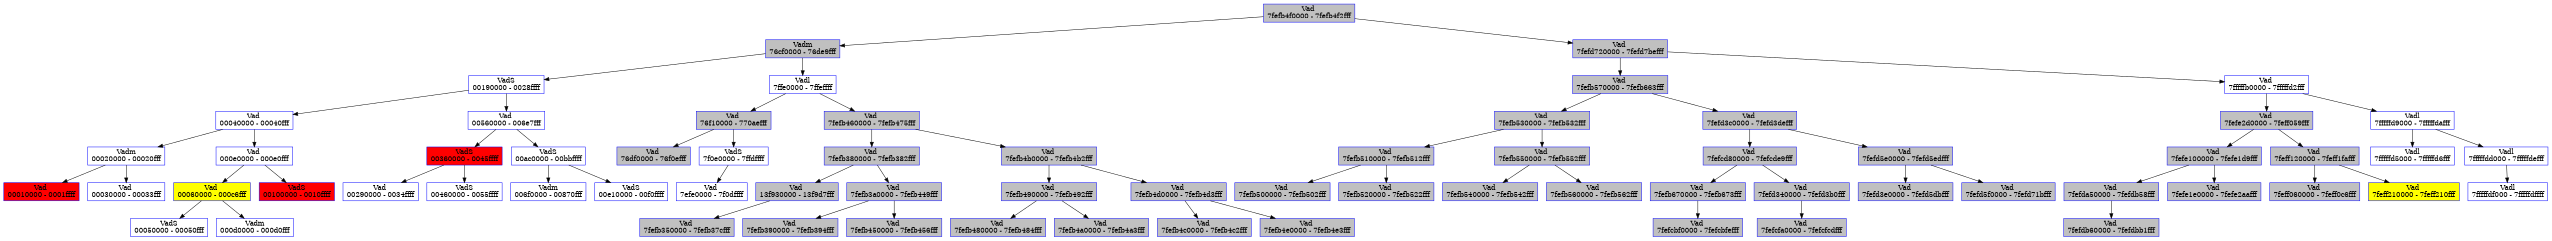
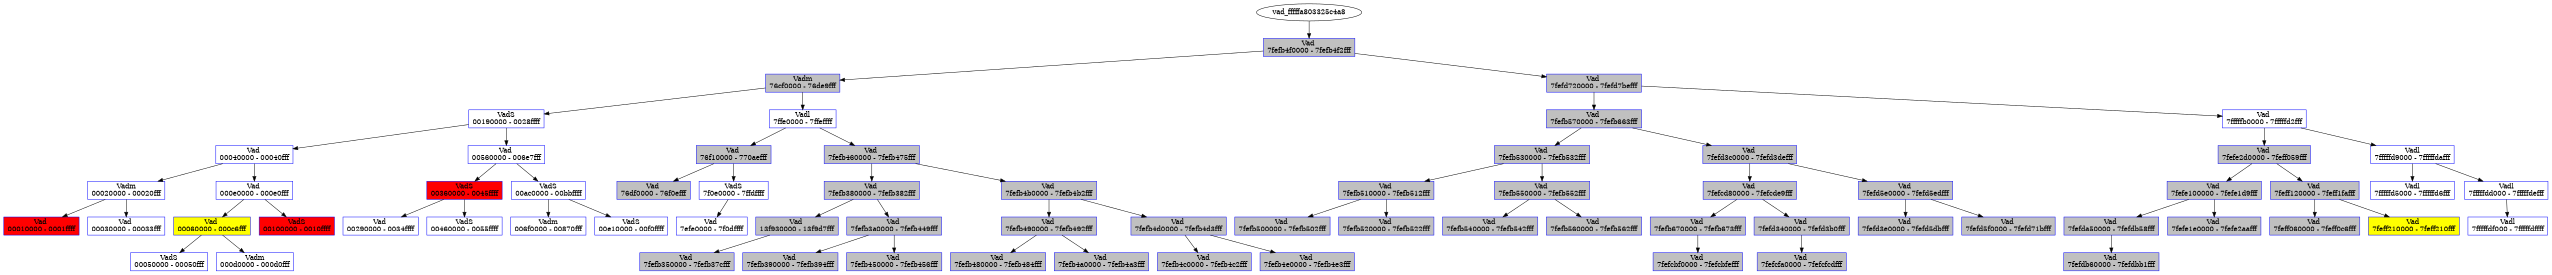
node "vad_fffffa803325c4a8": added
